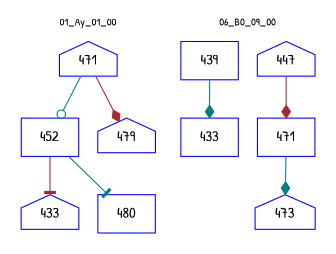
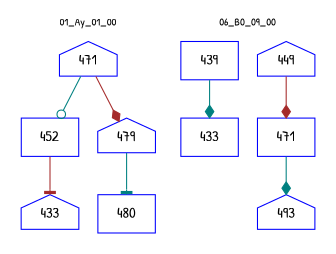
node "447": label "447" -> "449"
edge "452" -> "480": now "479" -> "480"
node "473": label "473" -> "493"
